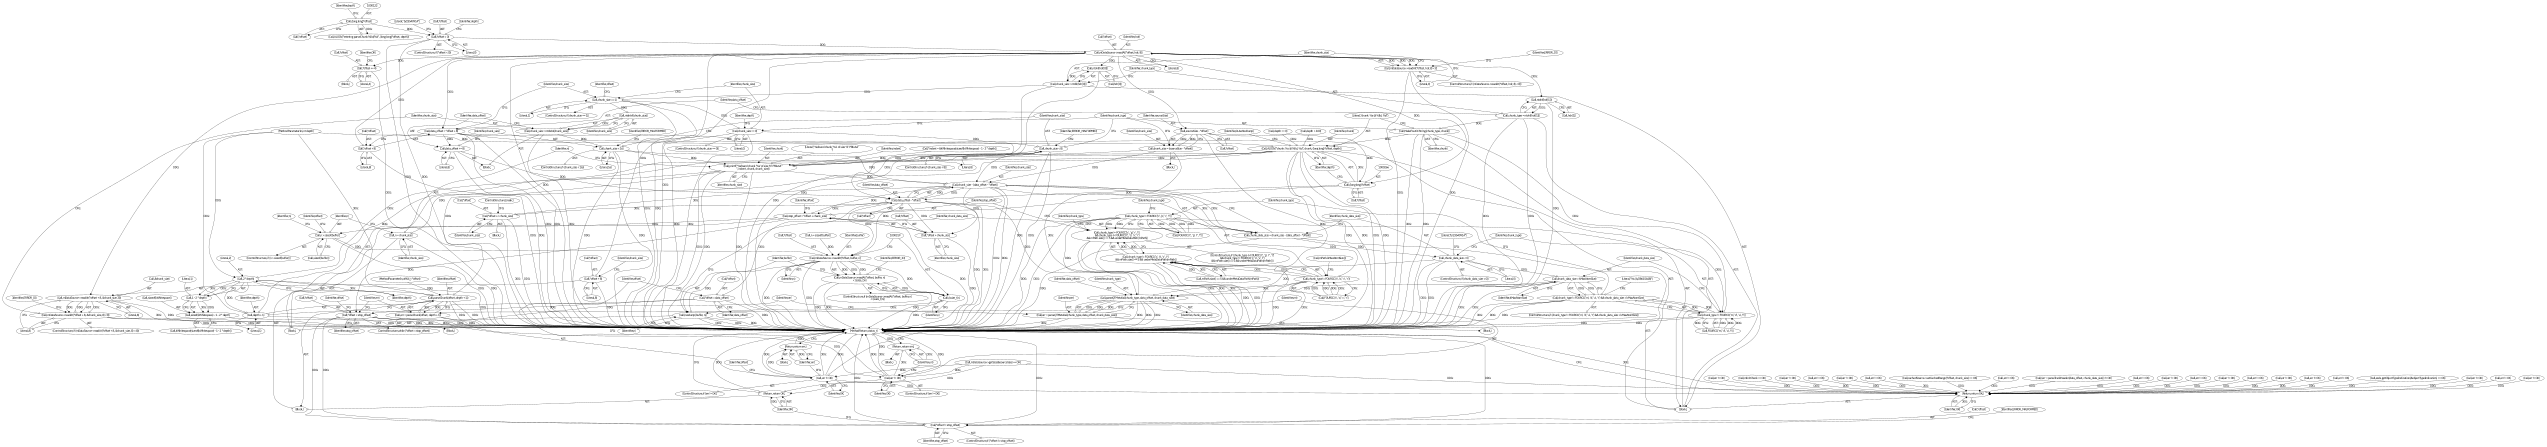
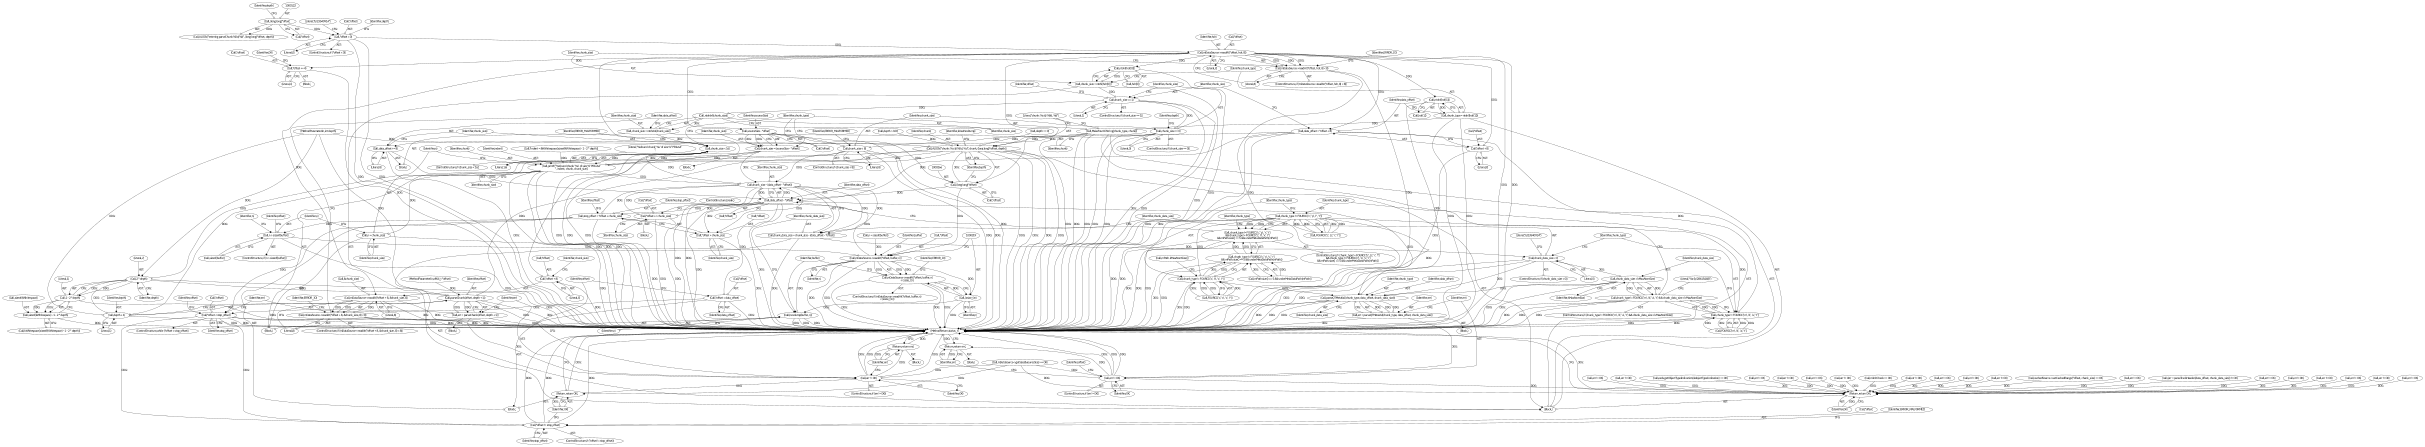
edge "(Call,1 - 2 * depth)" -> "(MethodReturn,status_t)": added, label "DDG:"
